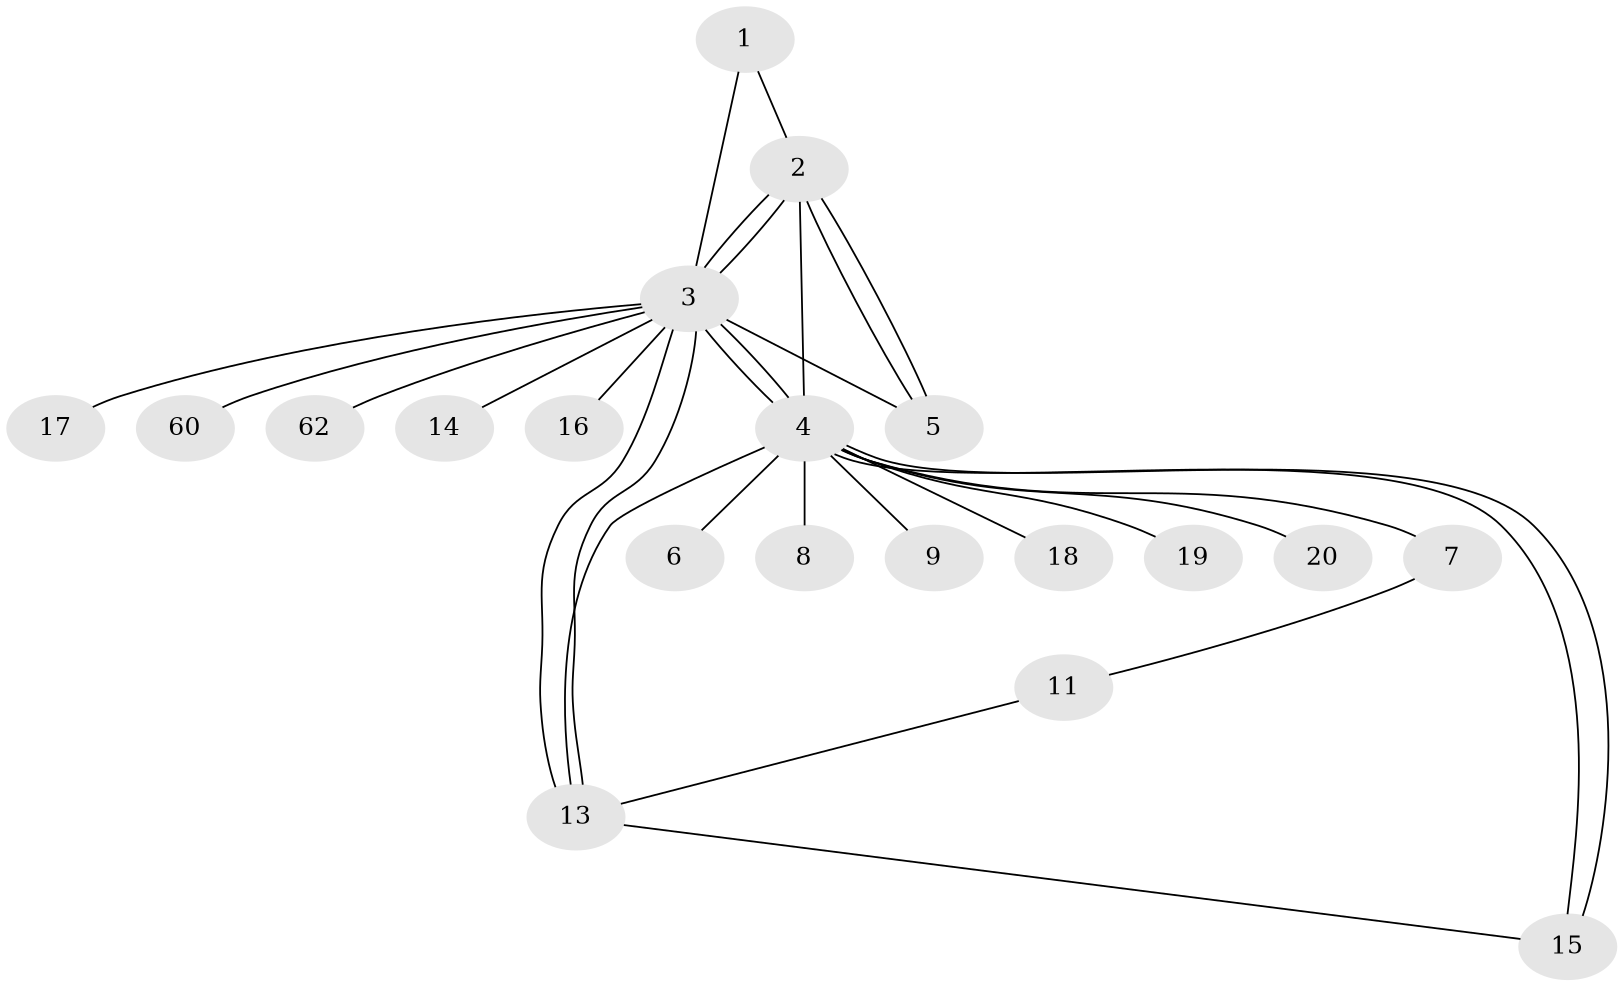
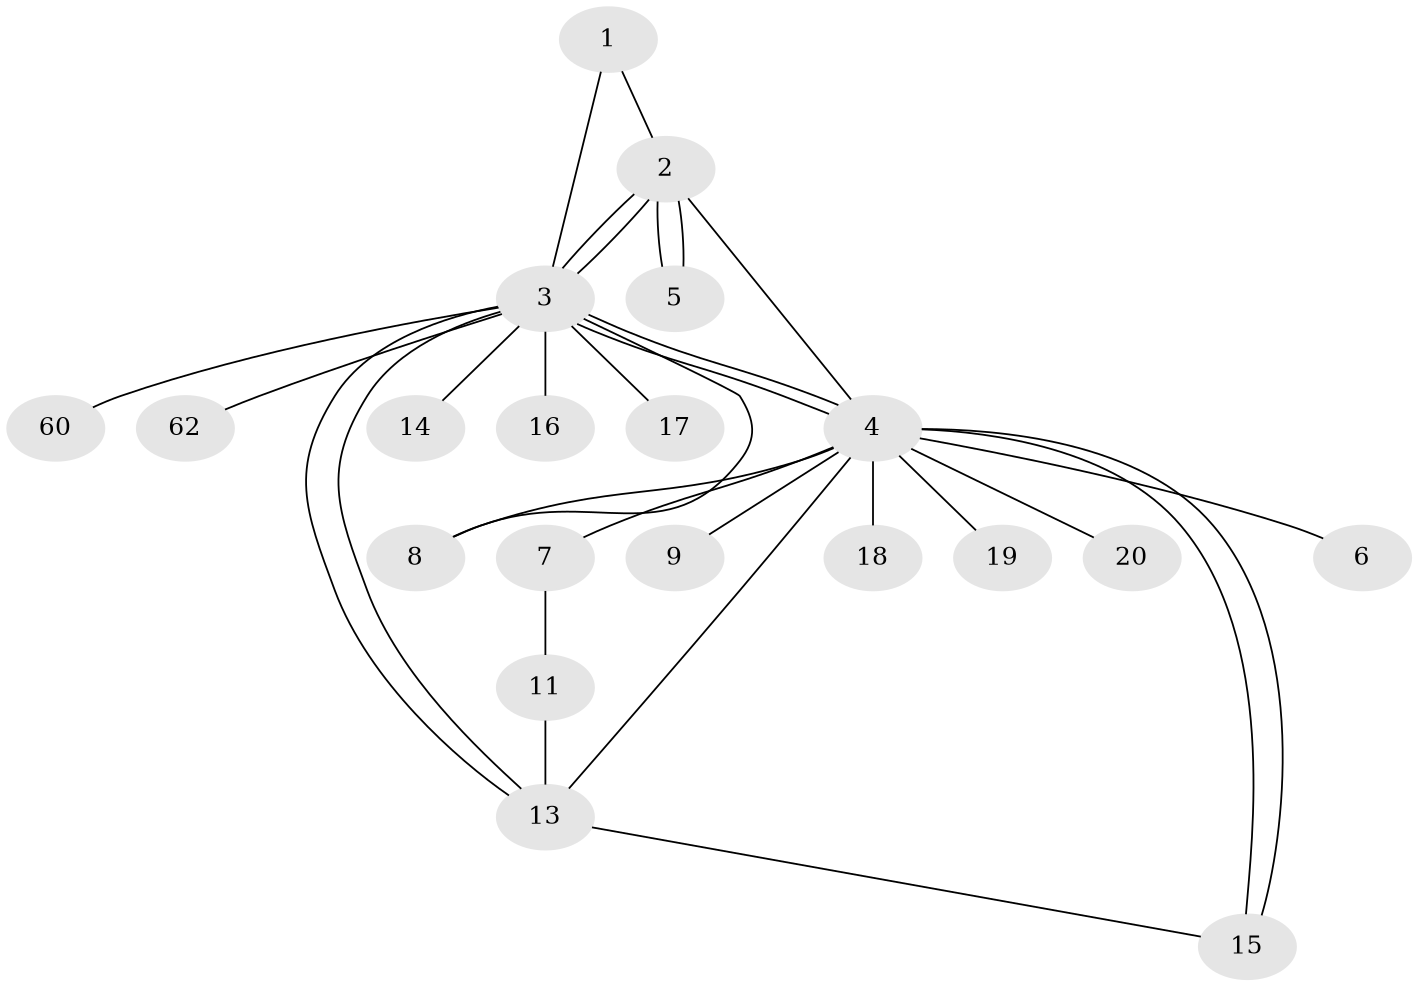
edge "3" -- "5": now "3" -- "8"
